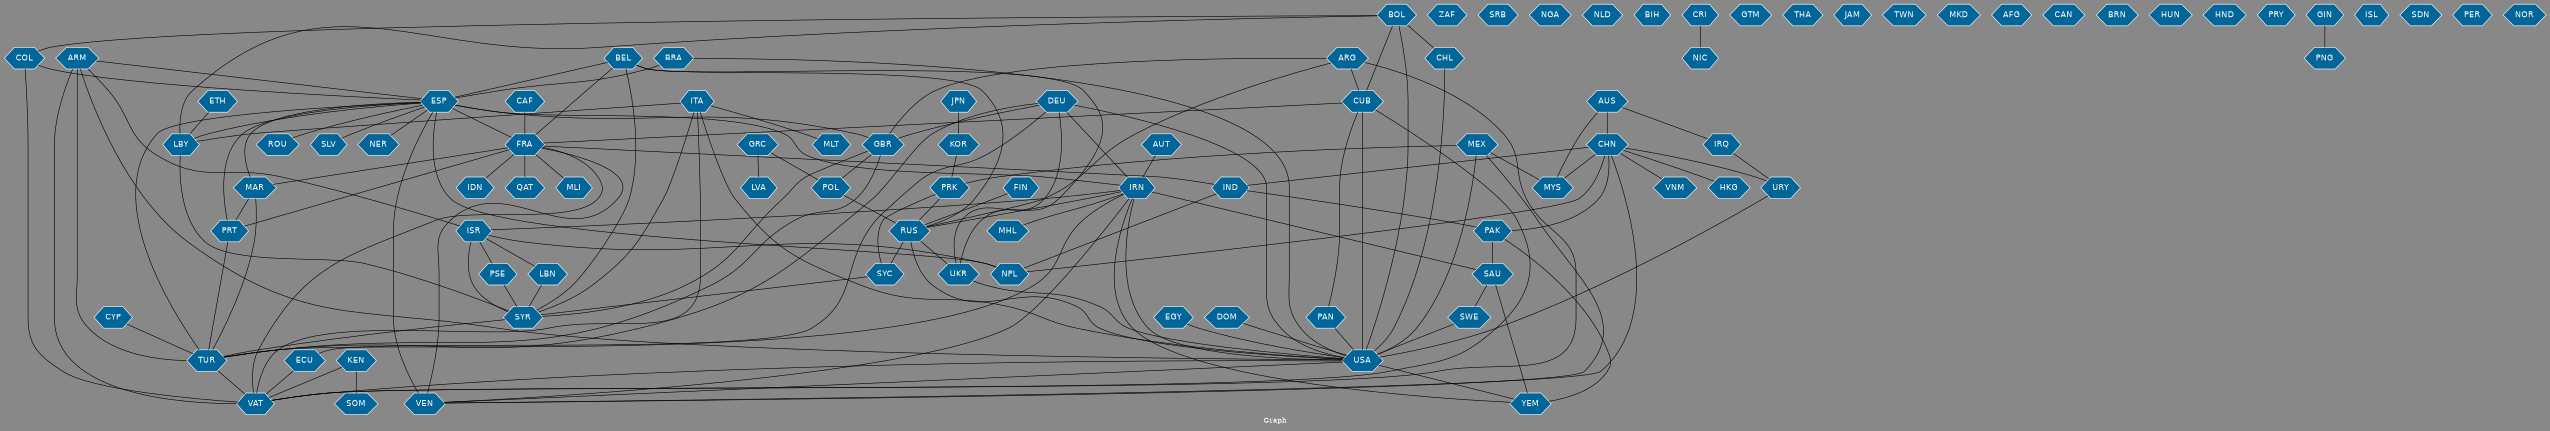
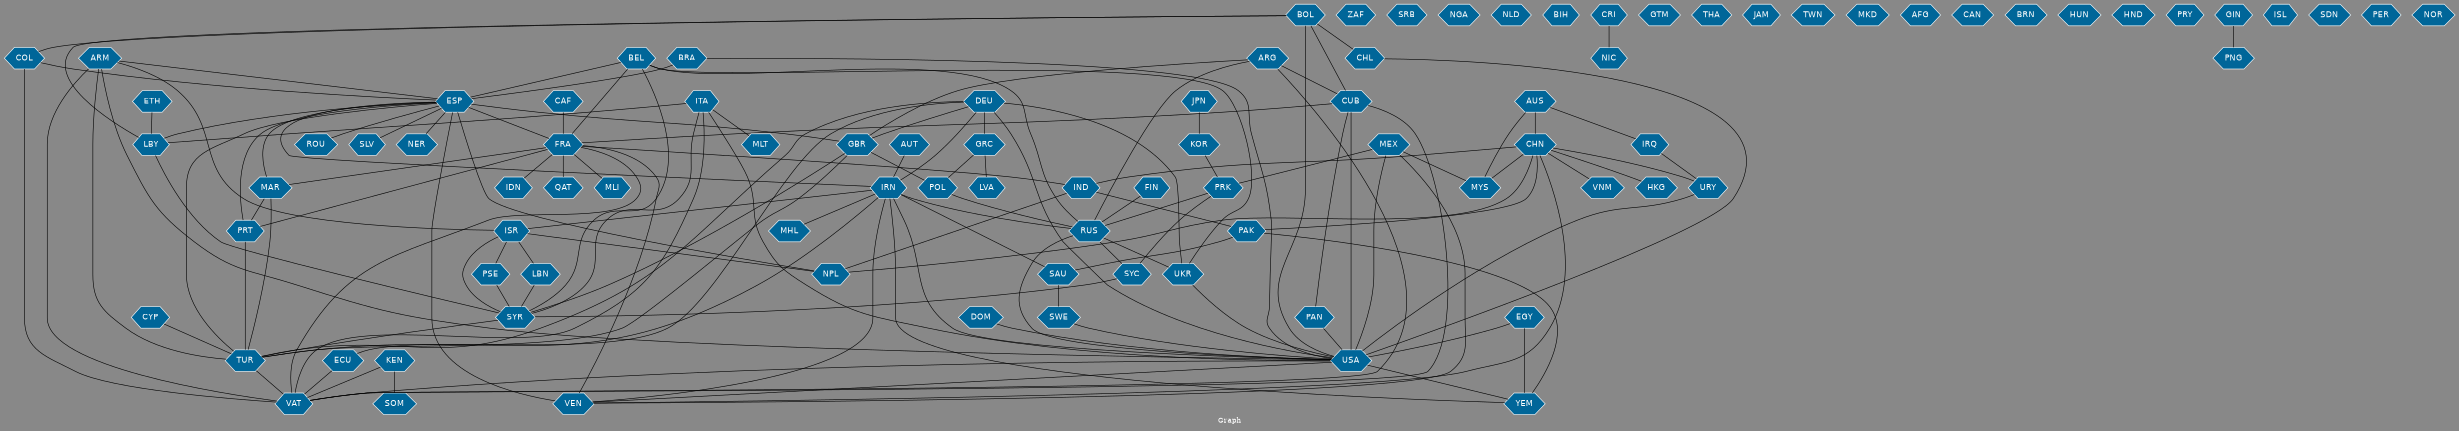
edge "DEU" -- "GRC": added
edge "SAU" -- "YEM": now "EGY" -- "YEM"
